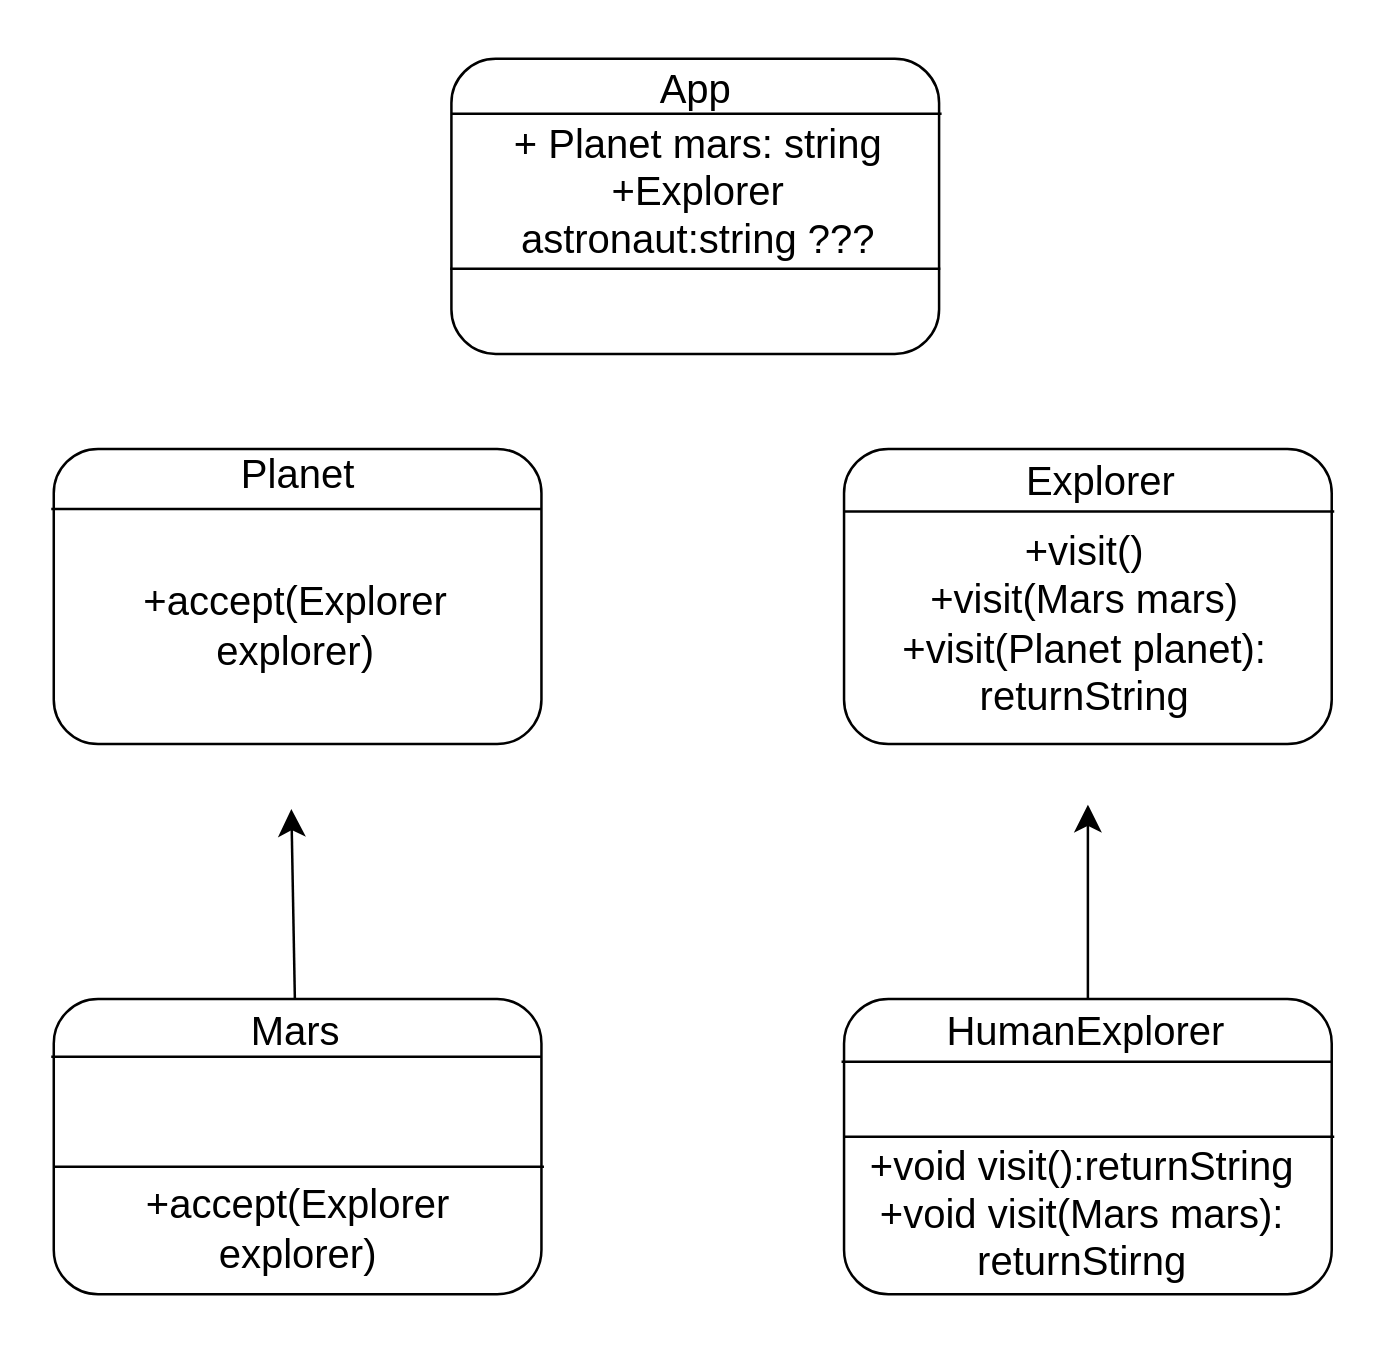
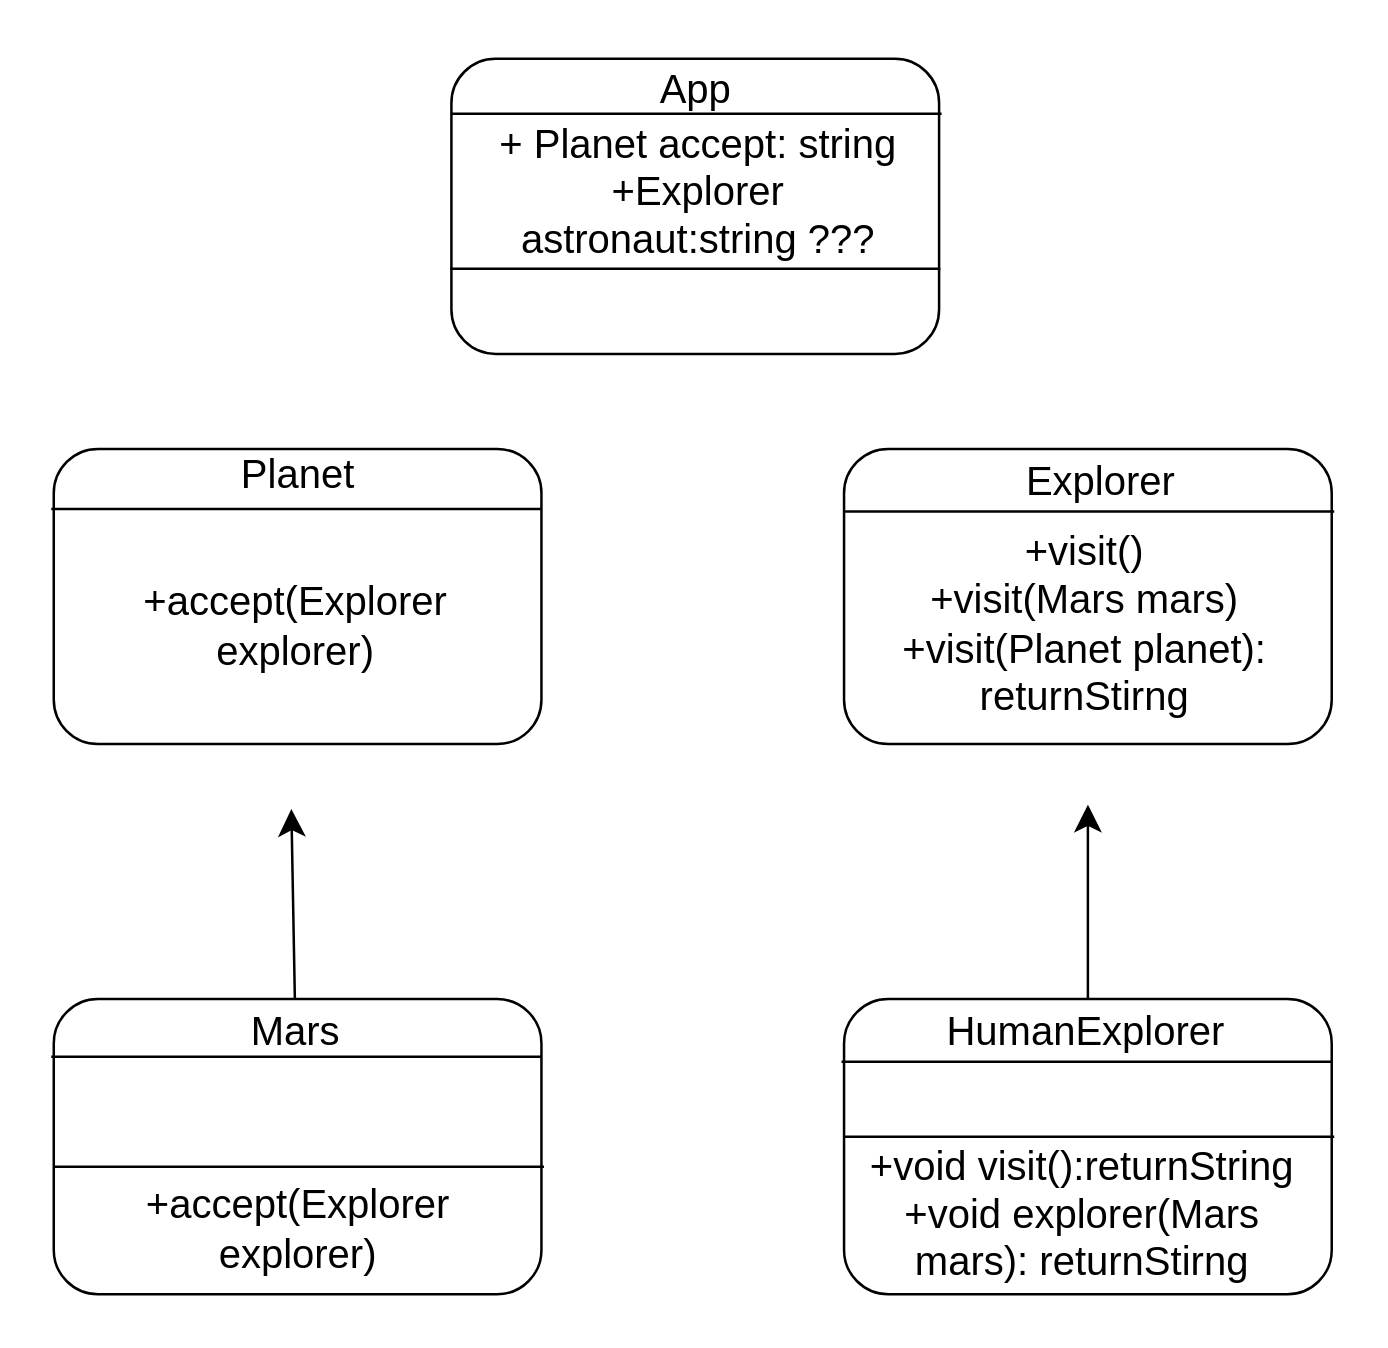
node "+ Planet mars: string +Explorer astronaut:string ???": label "+ Planet mars: string +Explorer astronaut:string ???" -> "+ Planet accept: string +Explorer astronaut:string ???"
node "+visit() +visit(Mars mars) +visit(Planet planet): returnString": label "+visit() +visit(Mars mars) +visit(Planet planet): returnString" -> "+visit() +visit(Mars mars) +visit(Planet planet): returnStirng"
node "+void visit():returnString +void visit(Mars mars): returnStirng": label "+void visit():returnString +void visit(Mars mars): returnStirng" -> "+void visit():returnString +void explorer(Mars mars): returnStirng"
